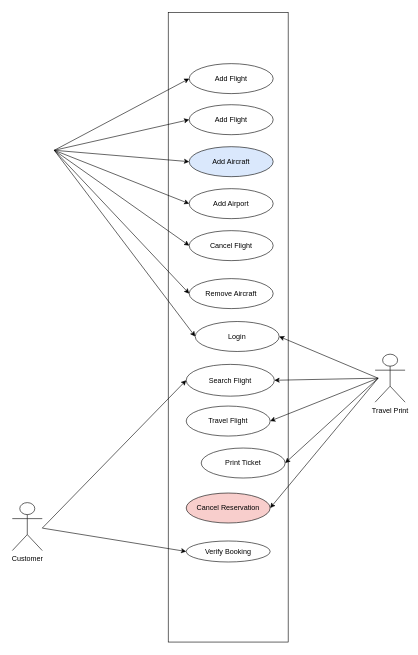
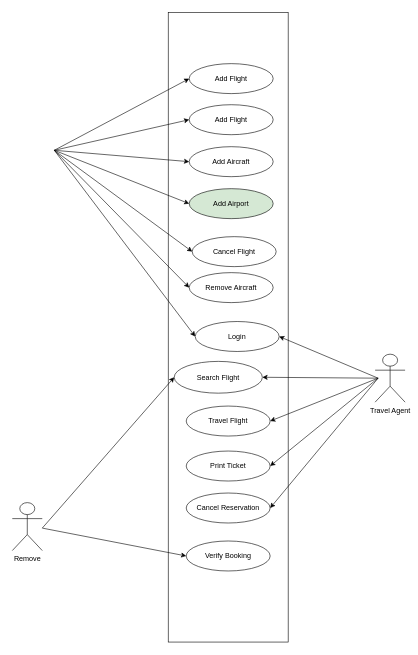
node "Add Aircraft": fillcolor #dae8fc -> #ffffff
node "Add Airport": fillcolor #ffffff -> #d5e8d4
node "Cancel Flight": moved (231, 246) -> (234, 252)
node "Remove Aircraft": moved (231, 294) -> (231, 288)
node "Search Flight": moved (230, 380) -> (218, 377)
node "Travel Print": label "Travel Print" -> "Travel Agent"
node "Print Ticket": moved (243, 463) -> (228, 466)
node "Cancel Reservation": fillcolor #f8cecc -> #ffffff
node "Verify Booking": size 84x21 -> 84x30
node "Customer": label "Customer" -> "Remove"
